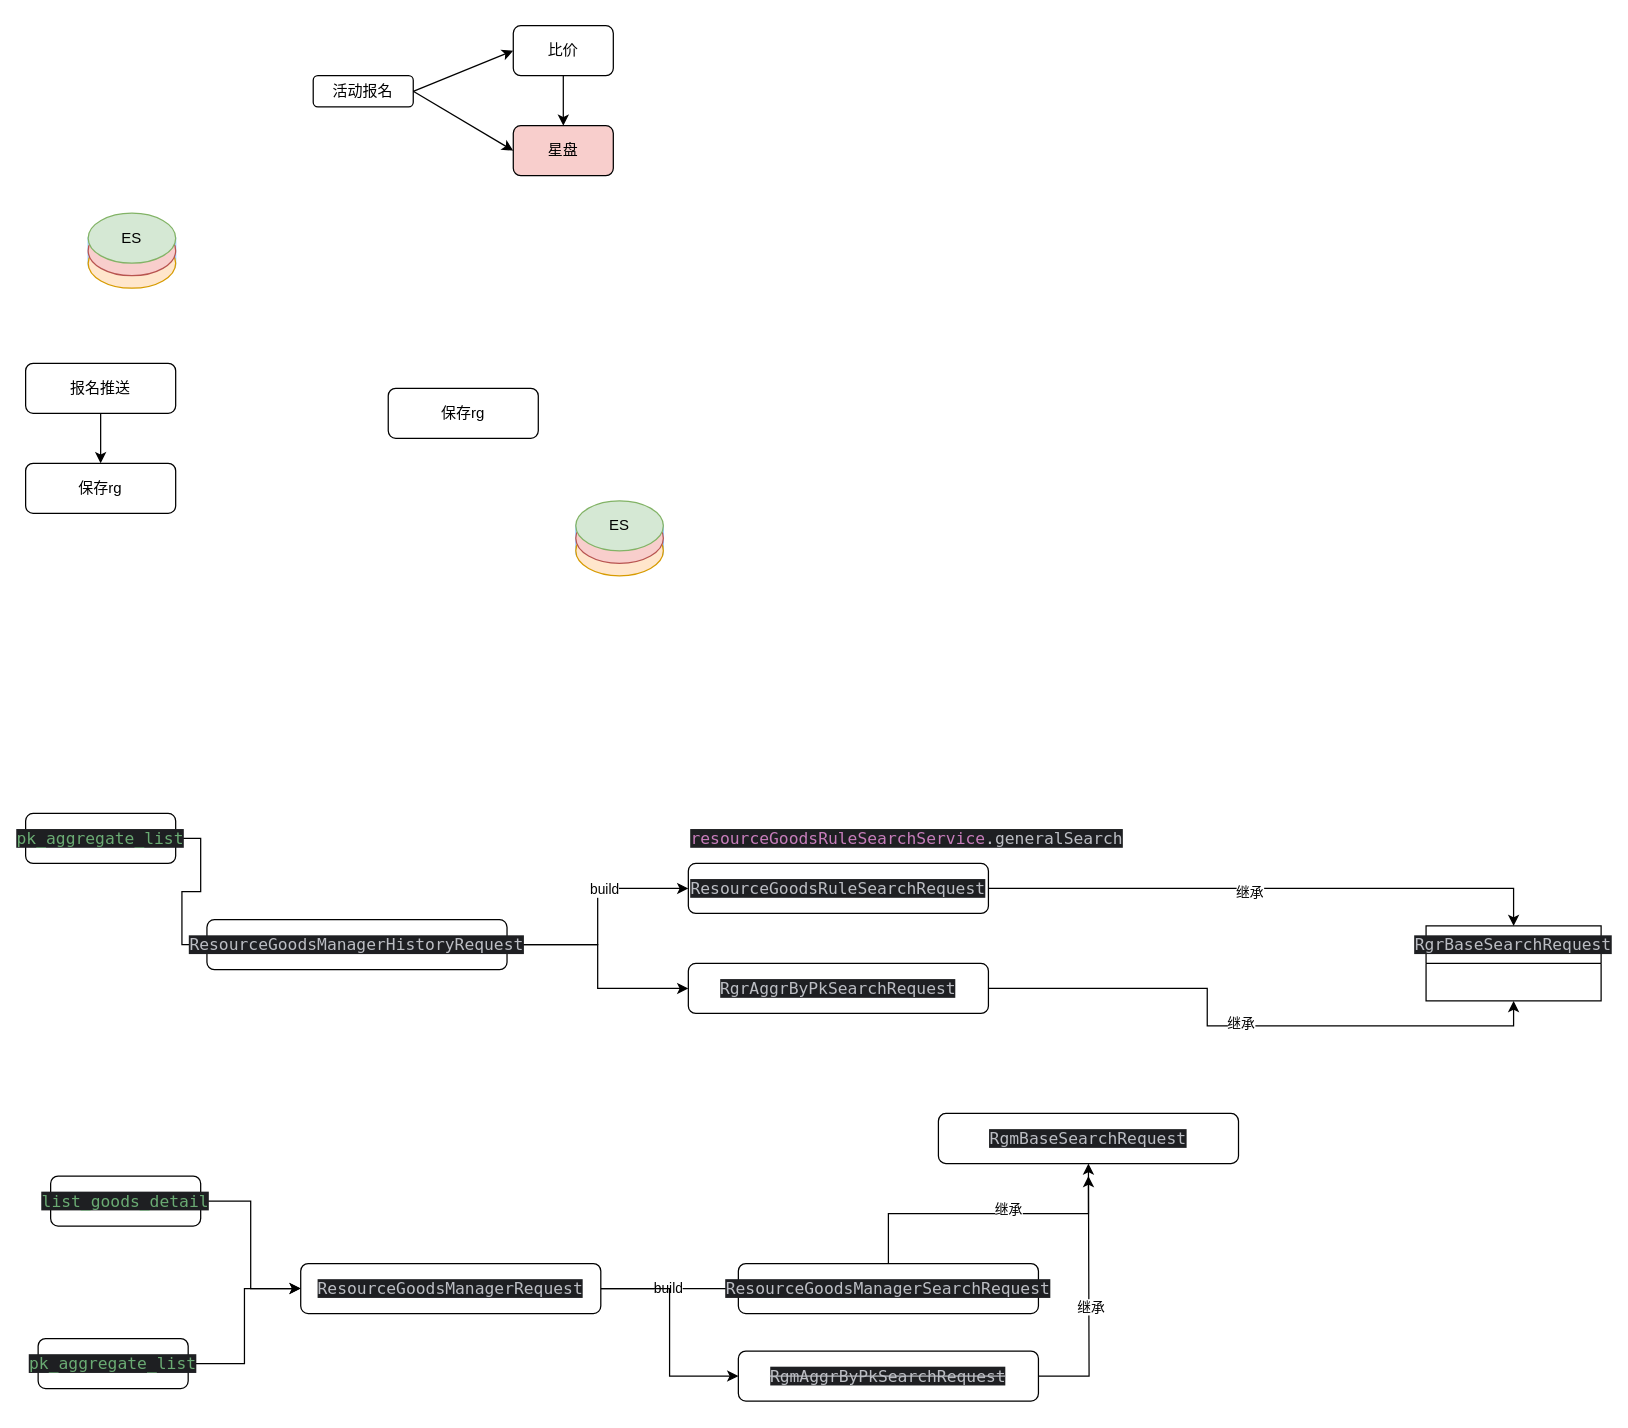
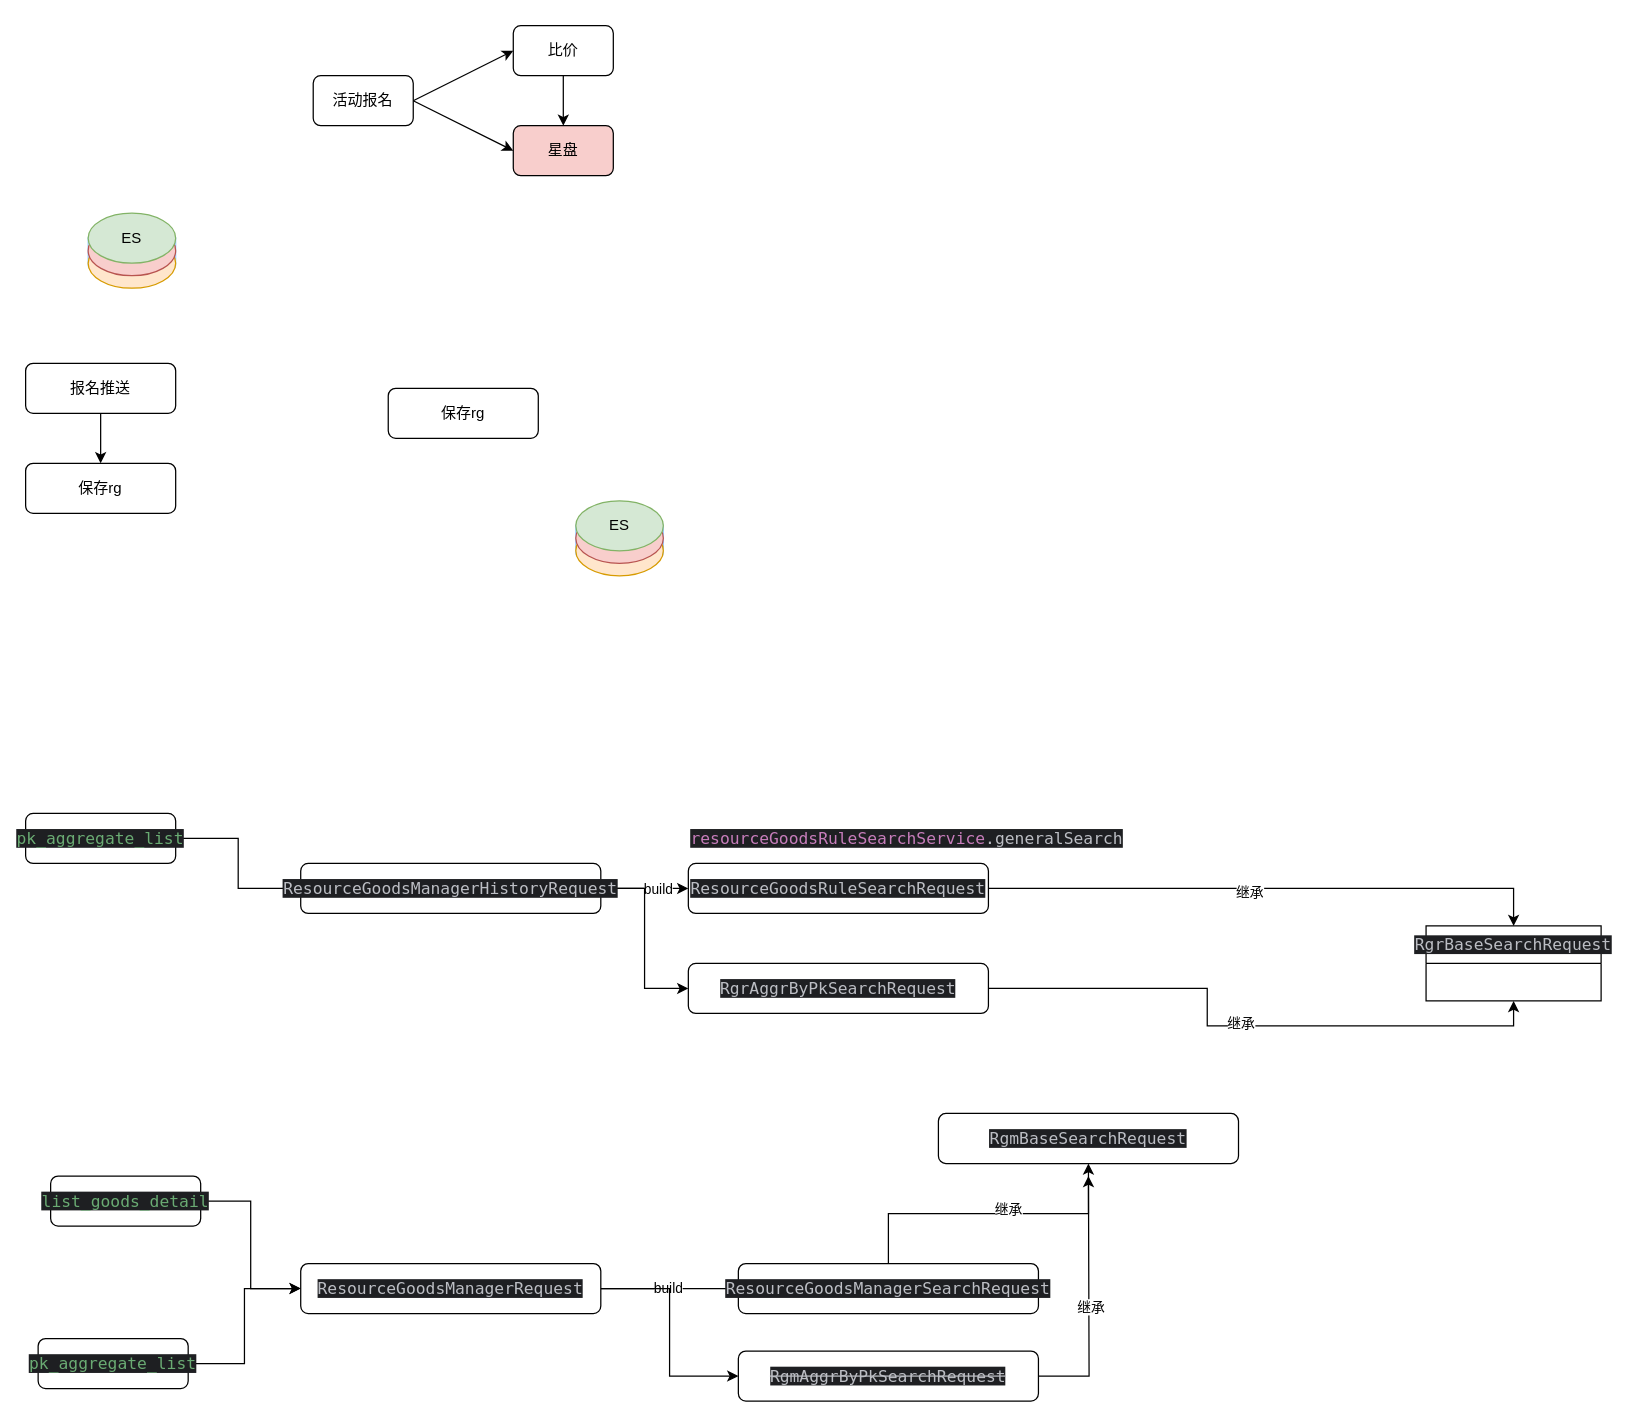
node "活动报名": size 100x31 -> 100x50
node "ResourceGoodsManagerHistoryRequest": moved (357, 944) -> (451, 888)
